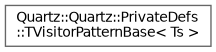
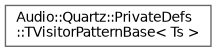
node "Quartz::Quartz::PrivateDefs ::TVisitorPatternBase< Ts >": label "Quartz::Quartz::PrivateDefs ::TVisitorPatternBase< Ts >" -> "Audio::Quartz::PrivateDefs ::TVisitorPatternBase< Ts >"
